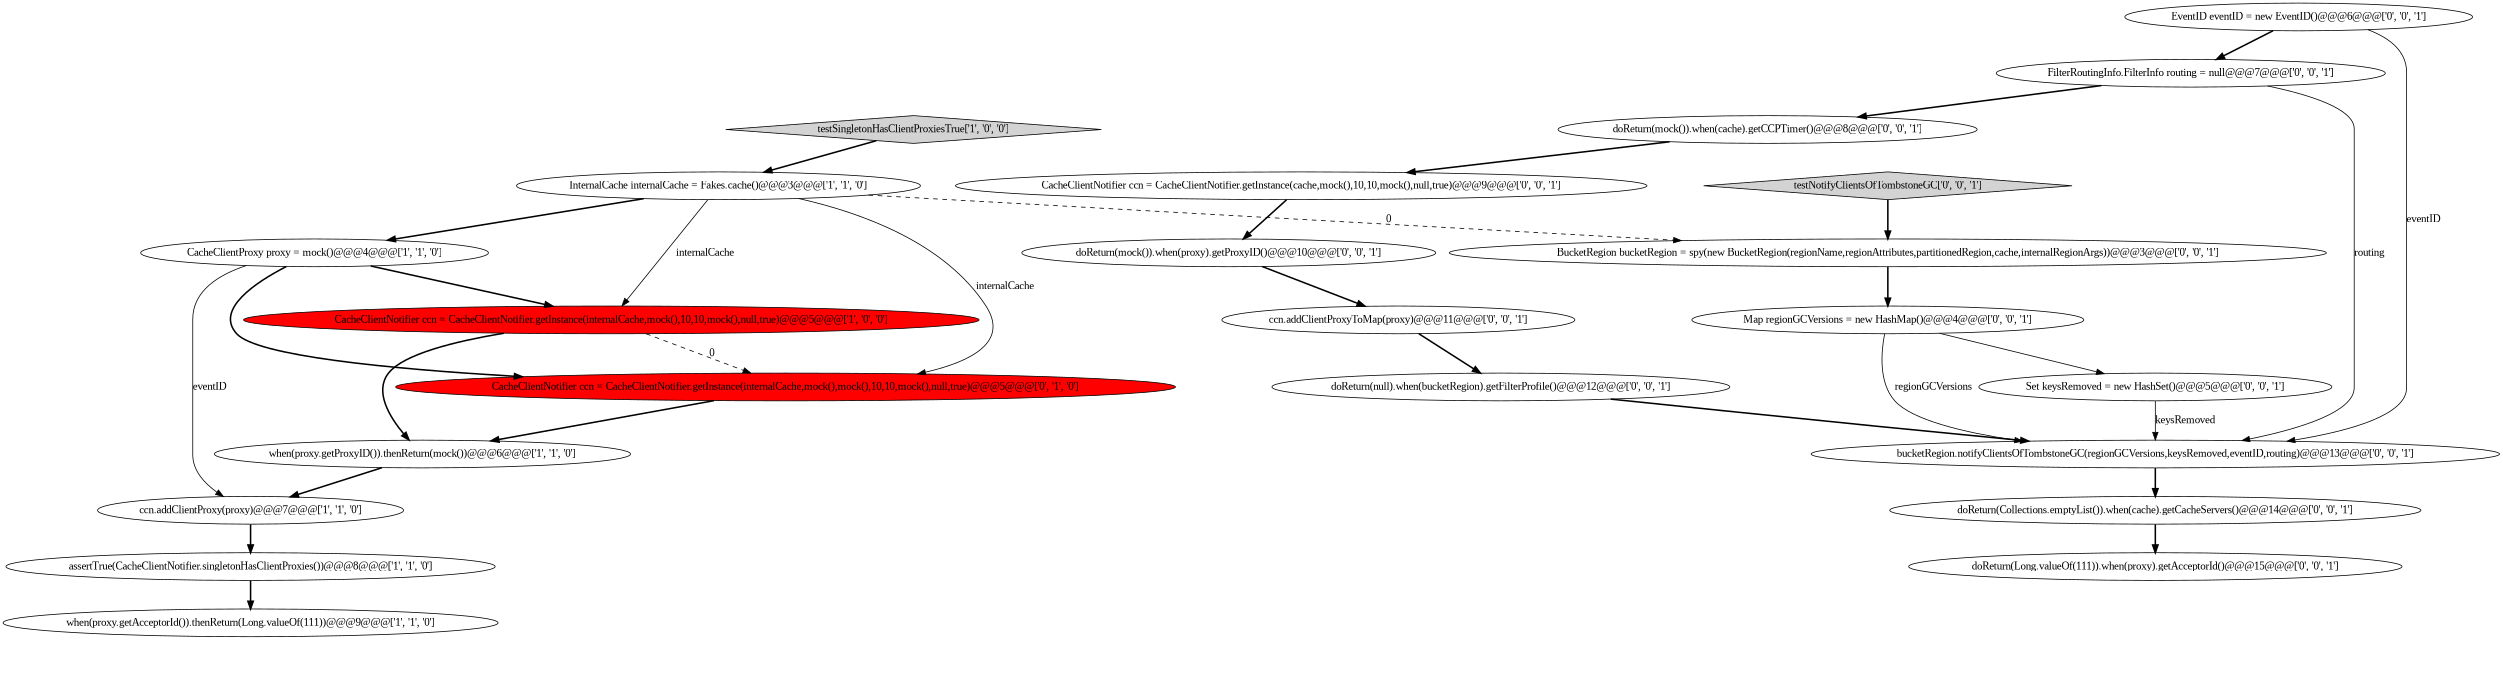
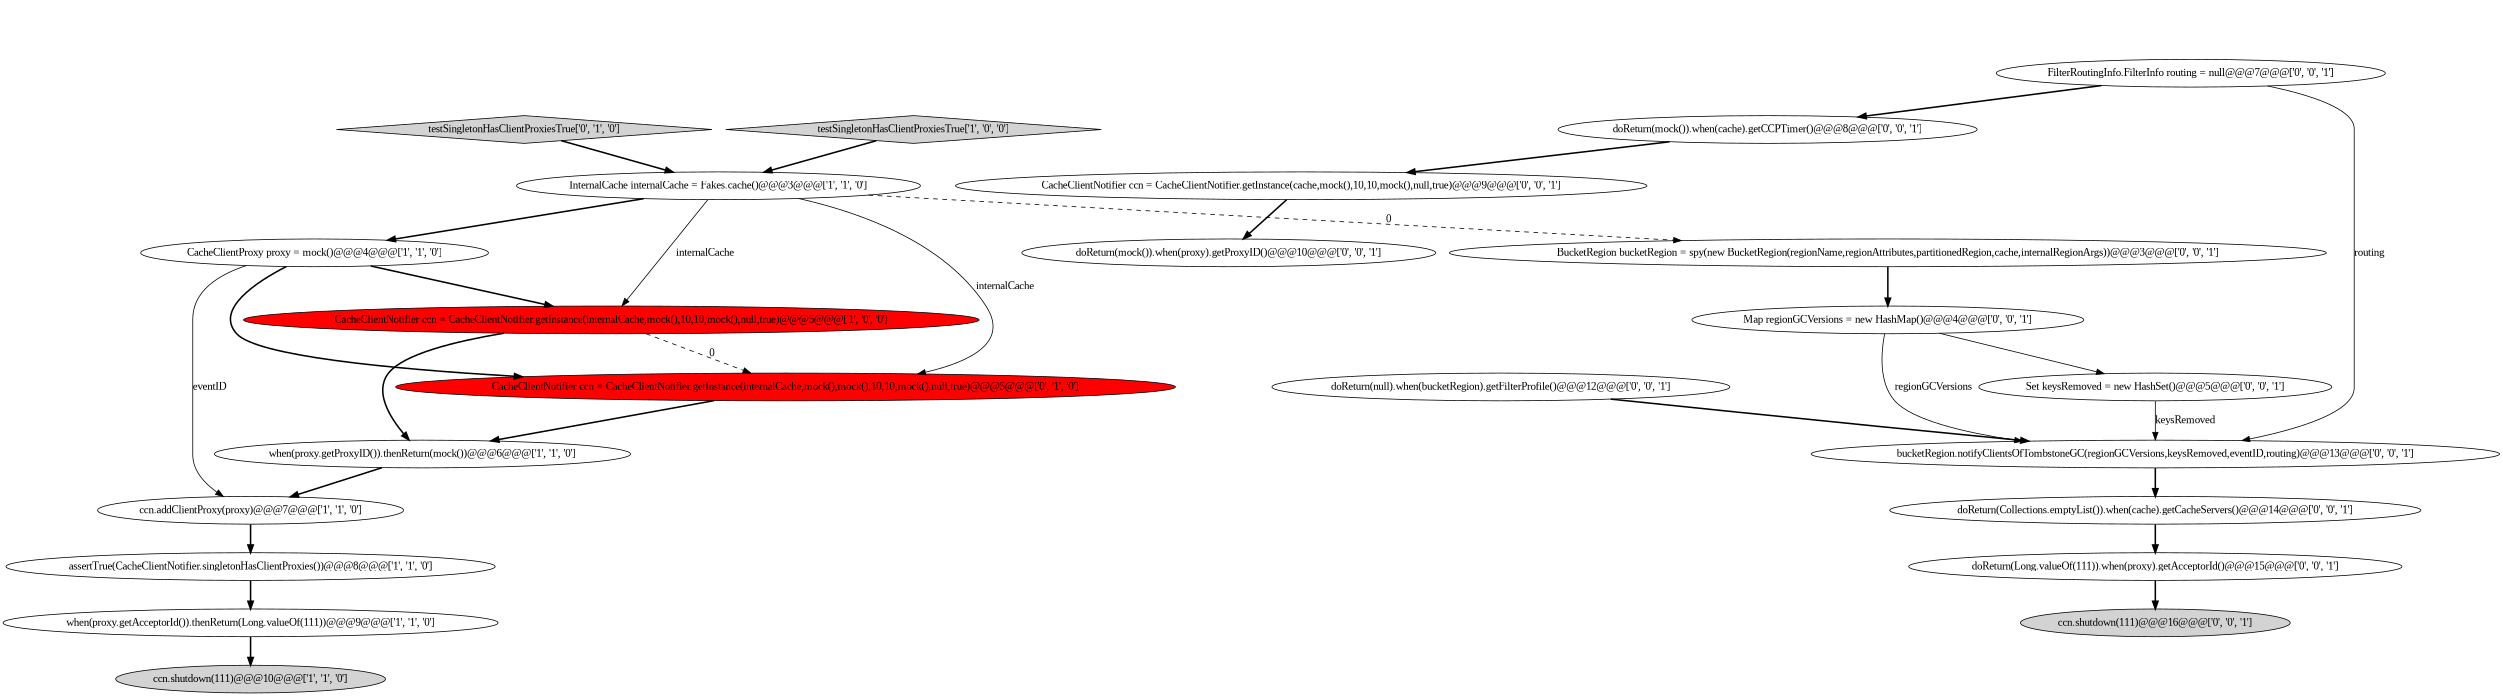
node "EventID eventID = new EventID()@@@6@@@['0', '0', '1']": removed
node "testSingletonHasClientProxiesTrue['0', '1', '0']": added
node "testNotifyClientsOfTombstoneGC['0', '0', '1']": removed
node "ccn.addClientProxyToMap(proxy)@@@11@@@['0', '0', '1']": removed
node "ccn.shutdown(111)@@@16@@@['0', '0', '1']": added
node "ccn.shutdown(111)@@@10@@@['1', '1', '0']": added
